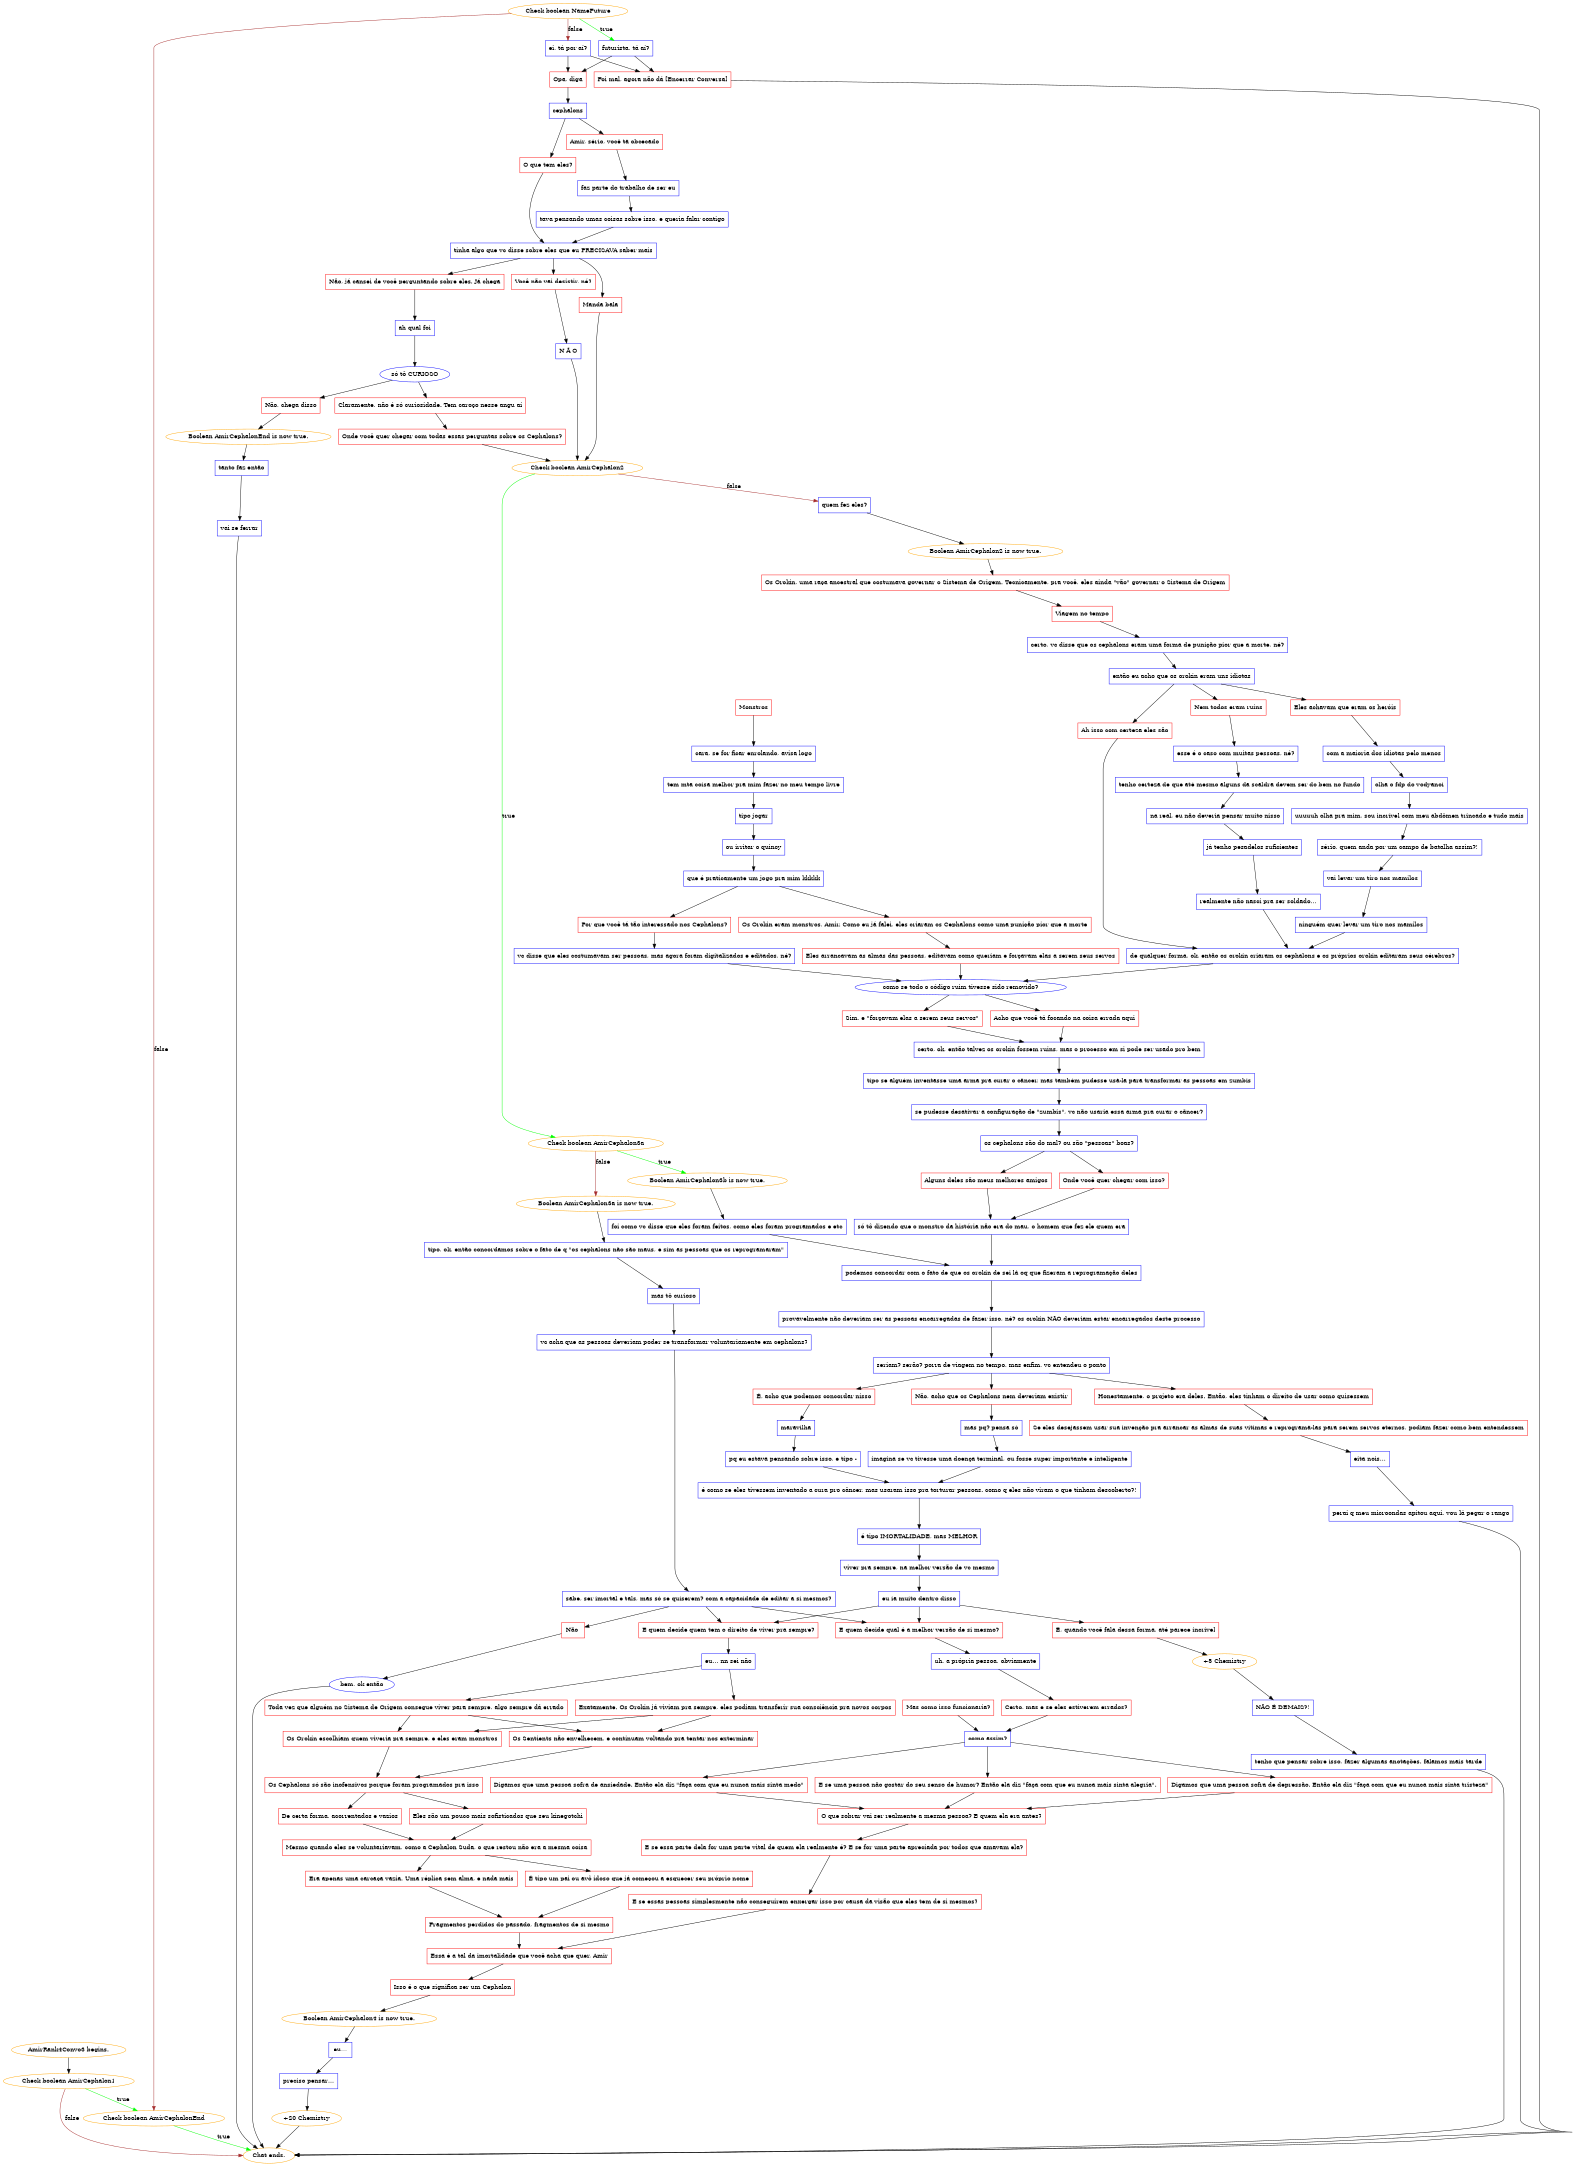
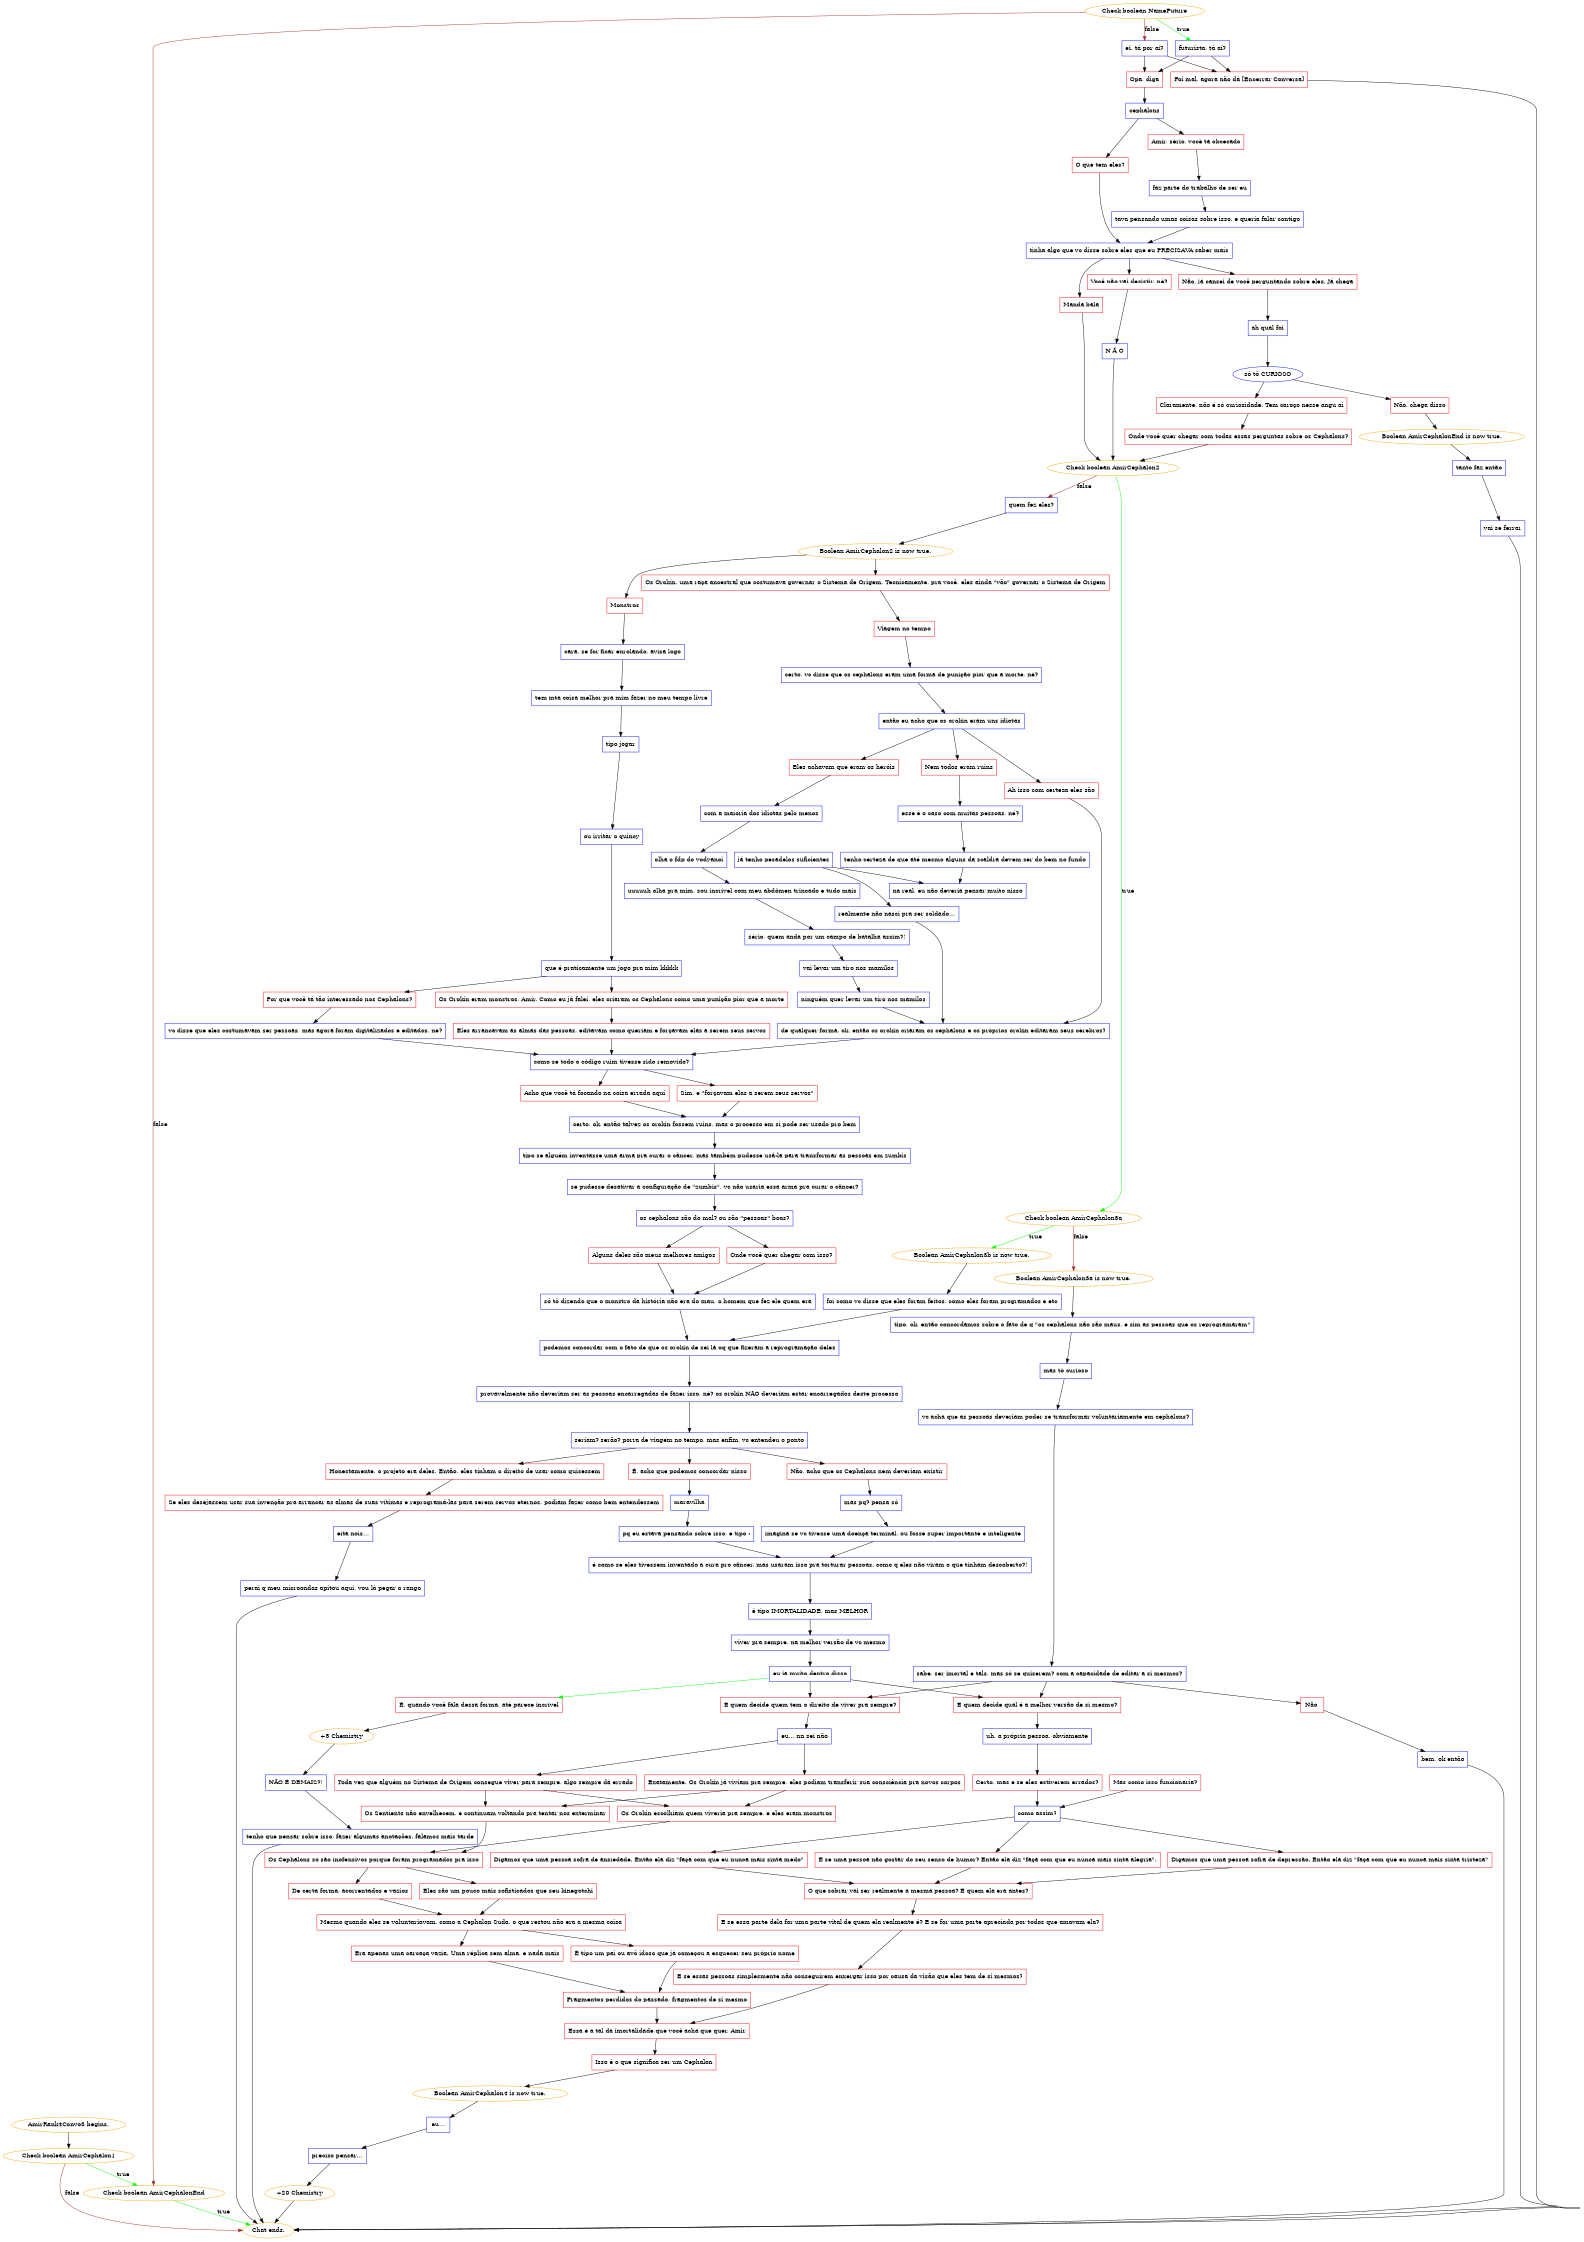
edge "Boolean AmirCephalon2 is now true." -> "Monstros": added
edge "na real, eu não deveria pensar muito nisso" -> "já tenho pesadelos suficientes": reversed
node "como se todo o código ruim tivesse sido removido?": shape ellipse -> box
edge "eu ia muito dentro disso" -> "É, quando você fala dessa forma, até parece incrível": color black -> green
node "bem, ok então": shape ellipse -> box
